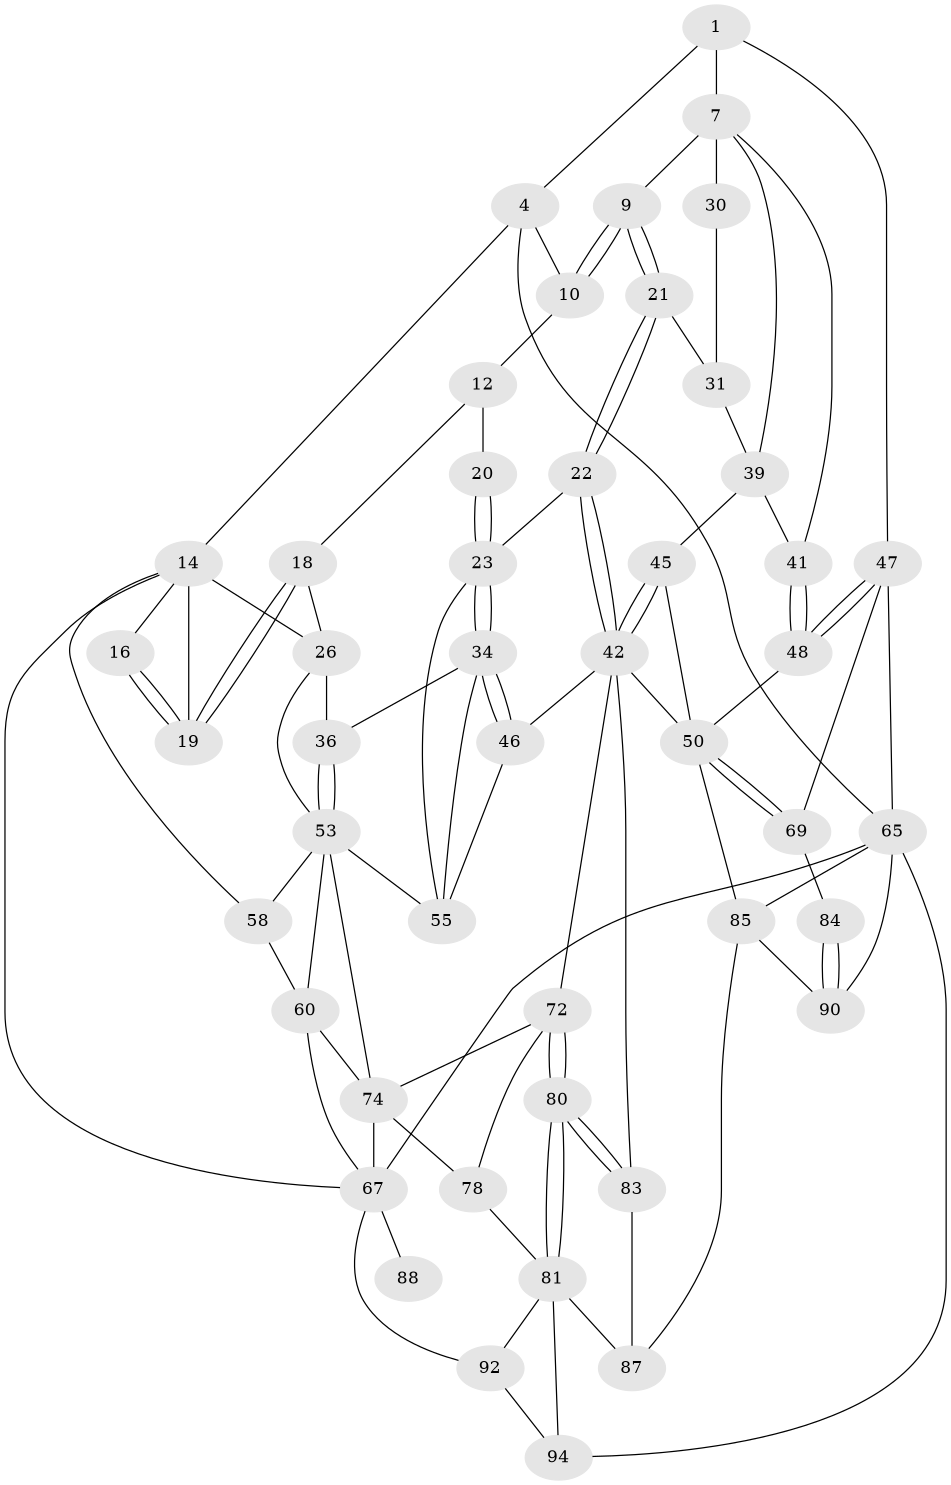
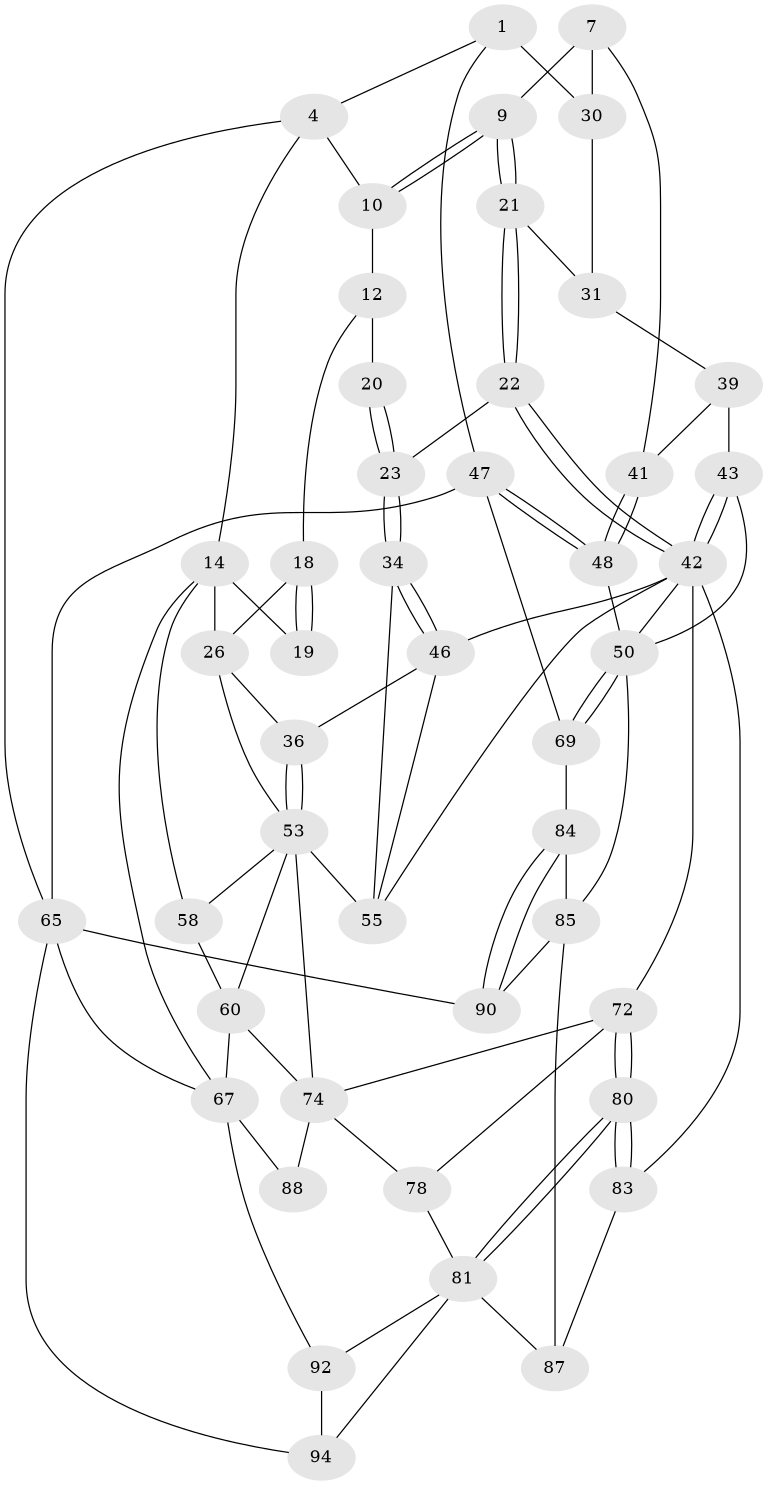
edge "1" -- "7": now "1" -- "30"
edge "7" -- "39": removed
node "45": label "45" -> "43"
node "16": removed
edge "34" -- "36": now "46" -- "36"
edge "23" -- "55": now "42" -- "55"
edge "65" -- "85": now "84" -- "85"
edge "74" -- "67": now "74" -- "88"
